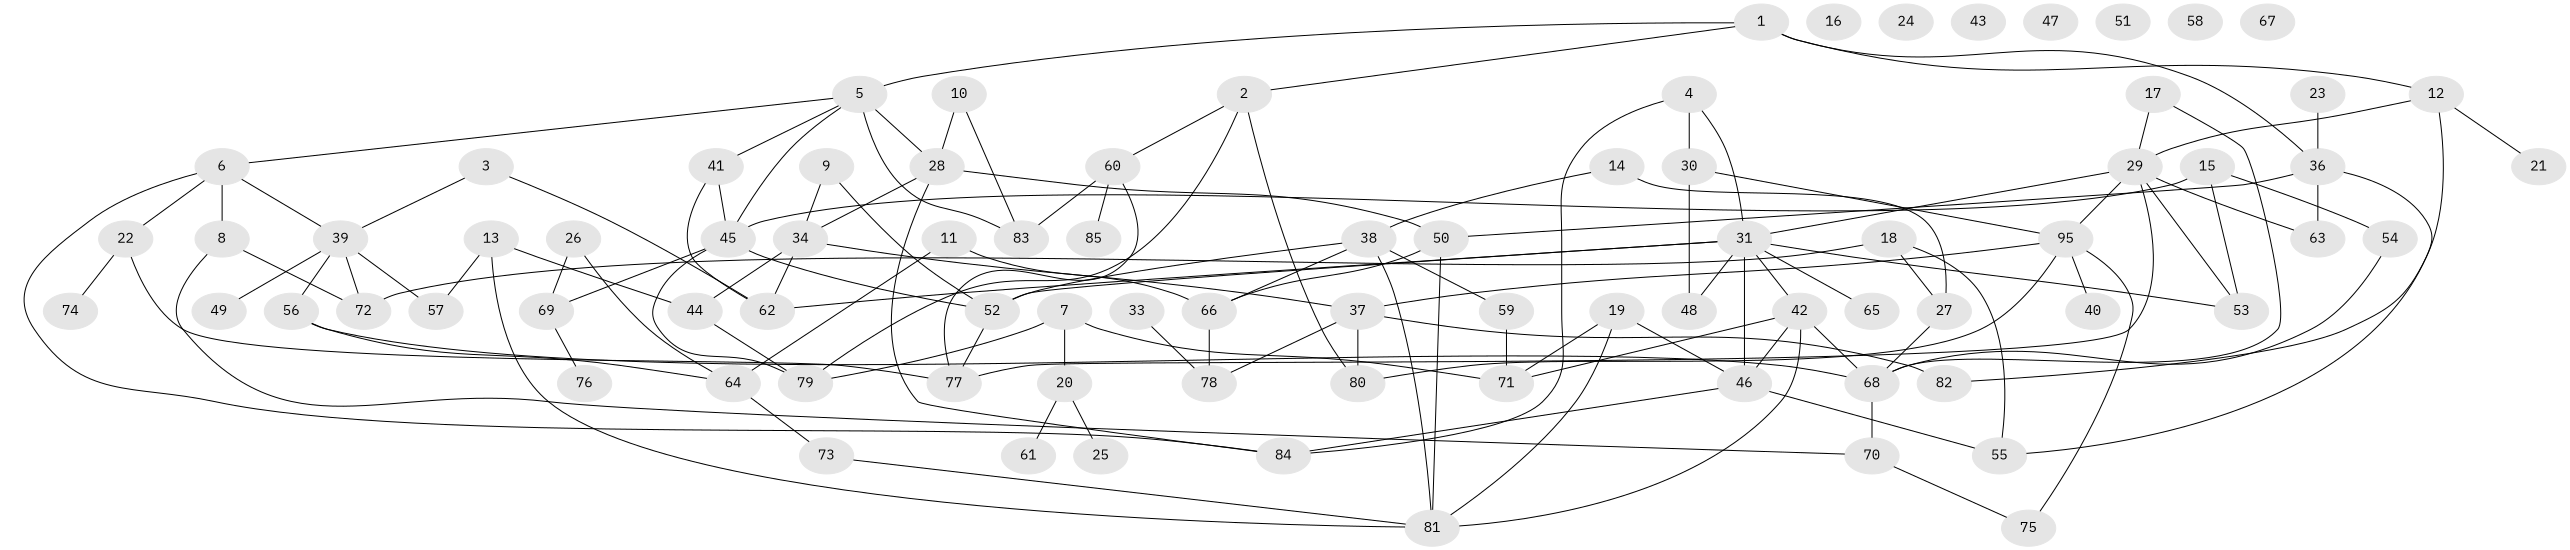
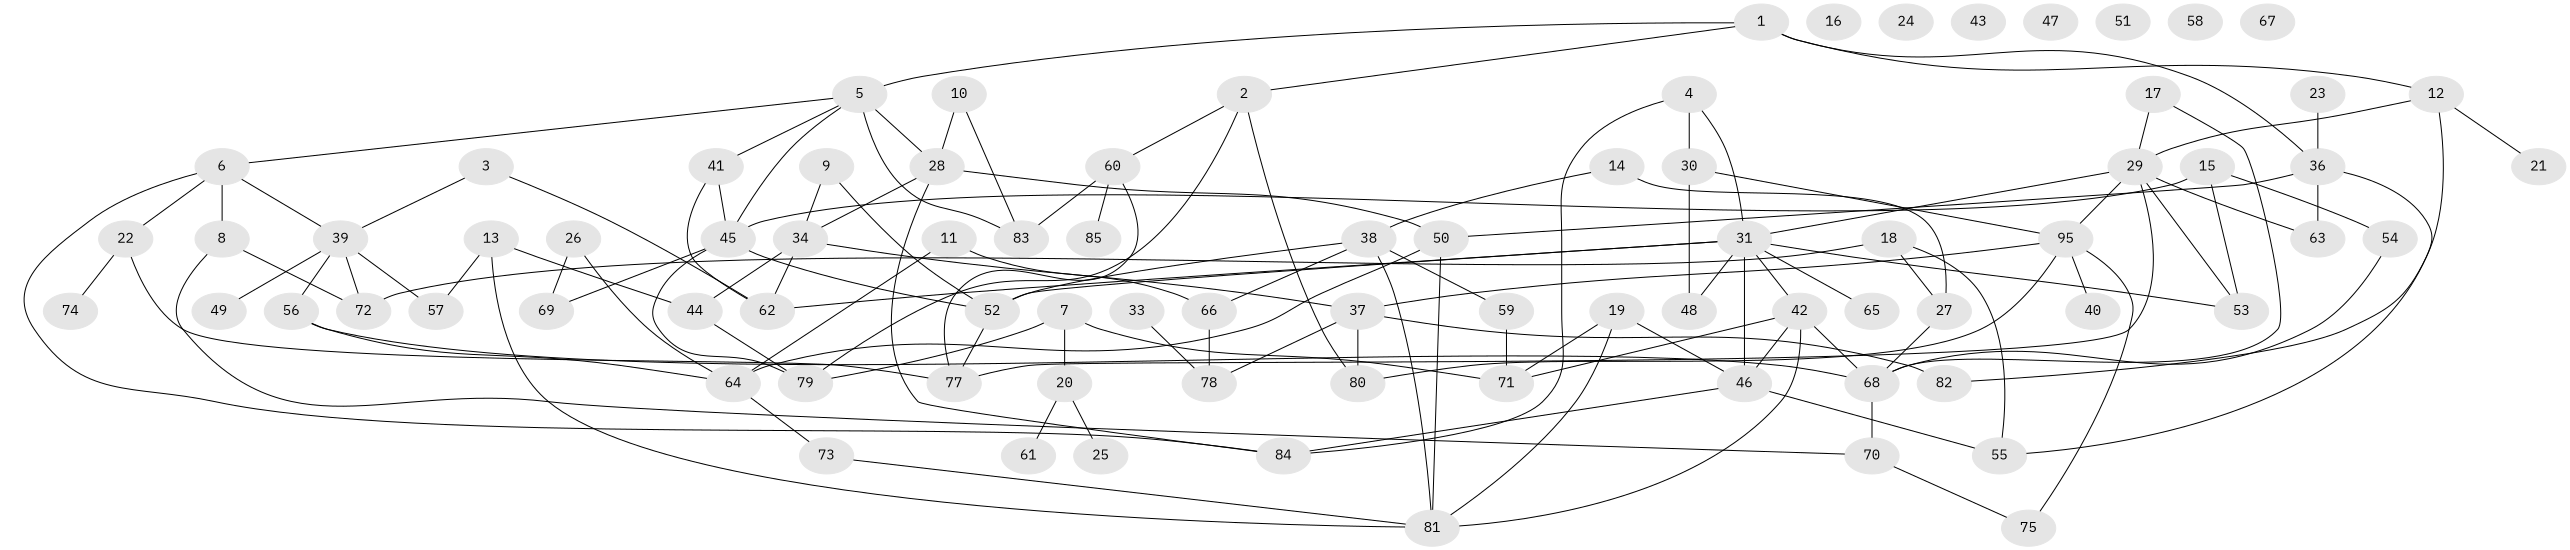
edge "50" -- "66": now "50" -- "64"
node "76": removed
